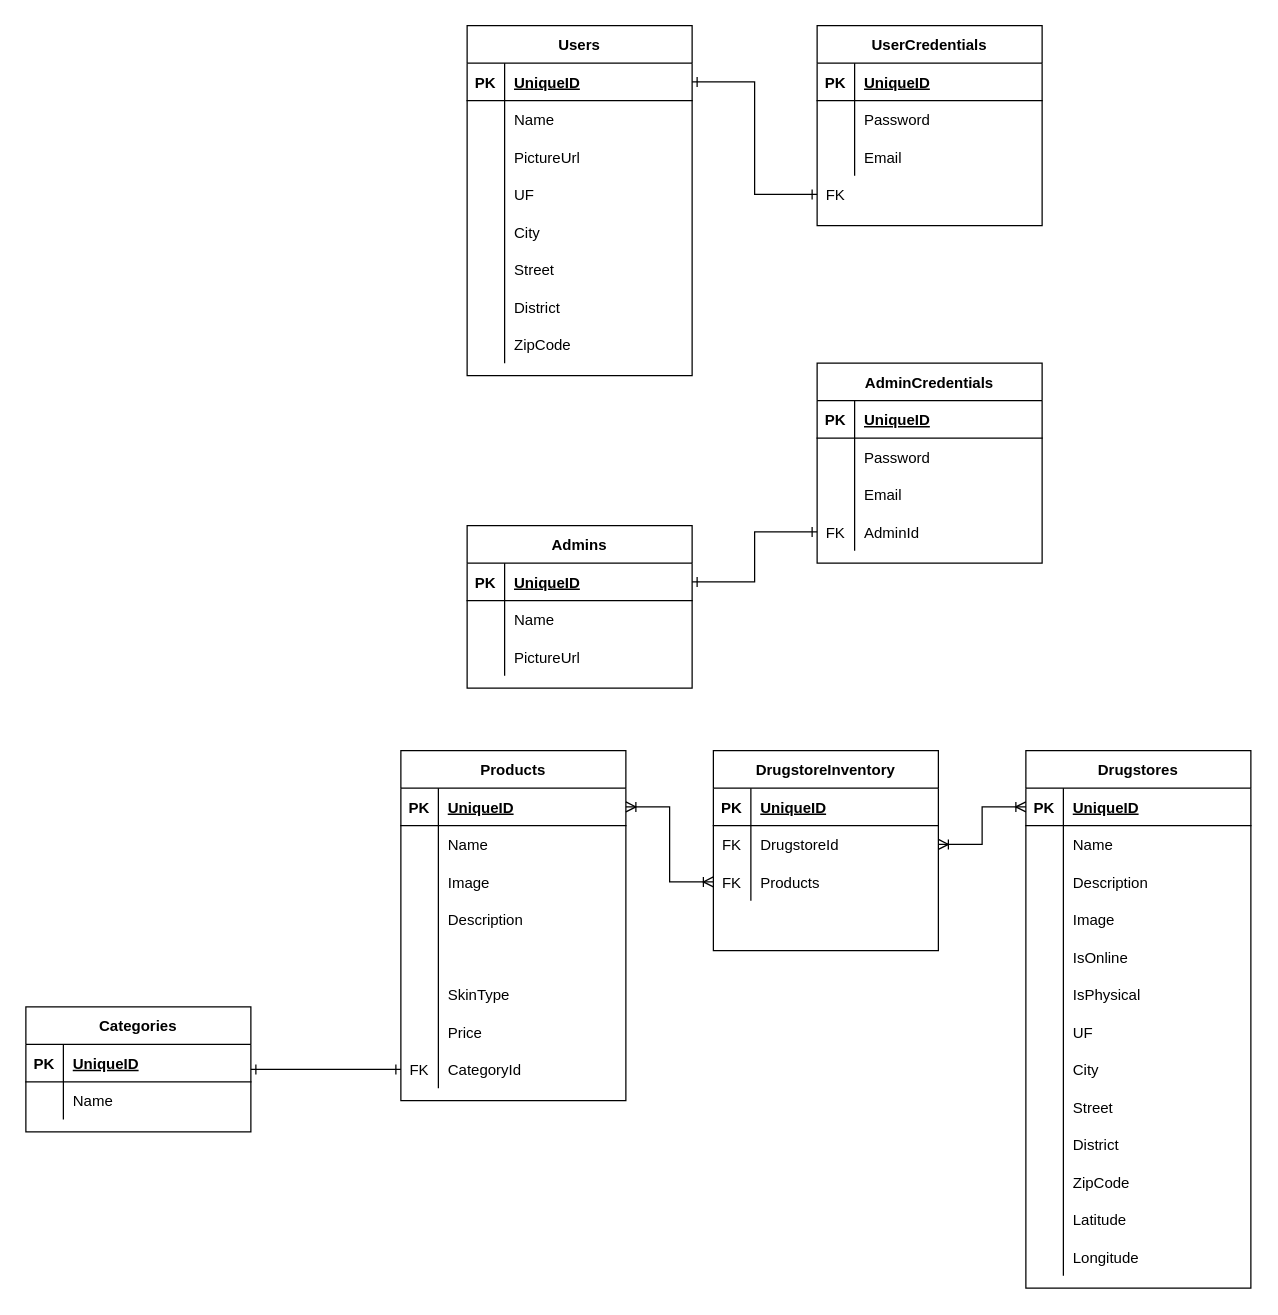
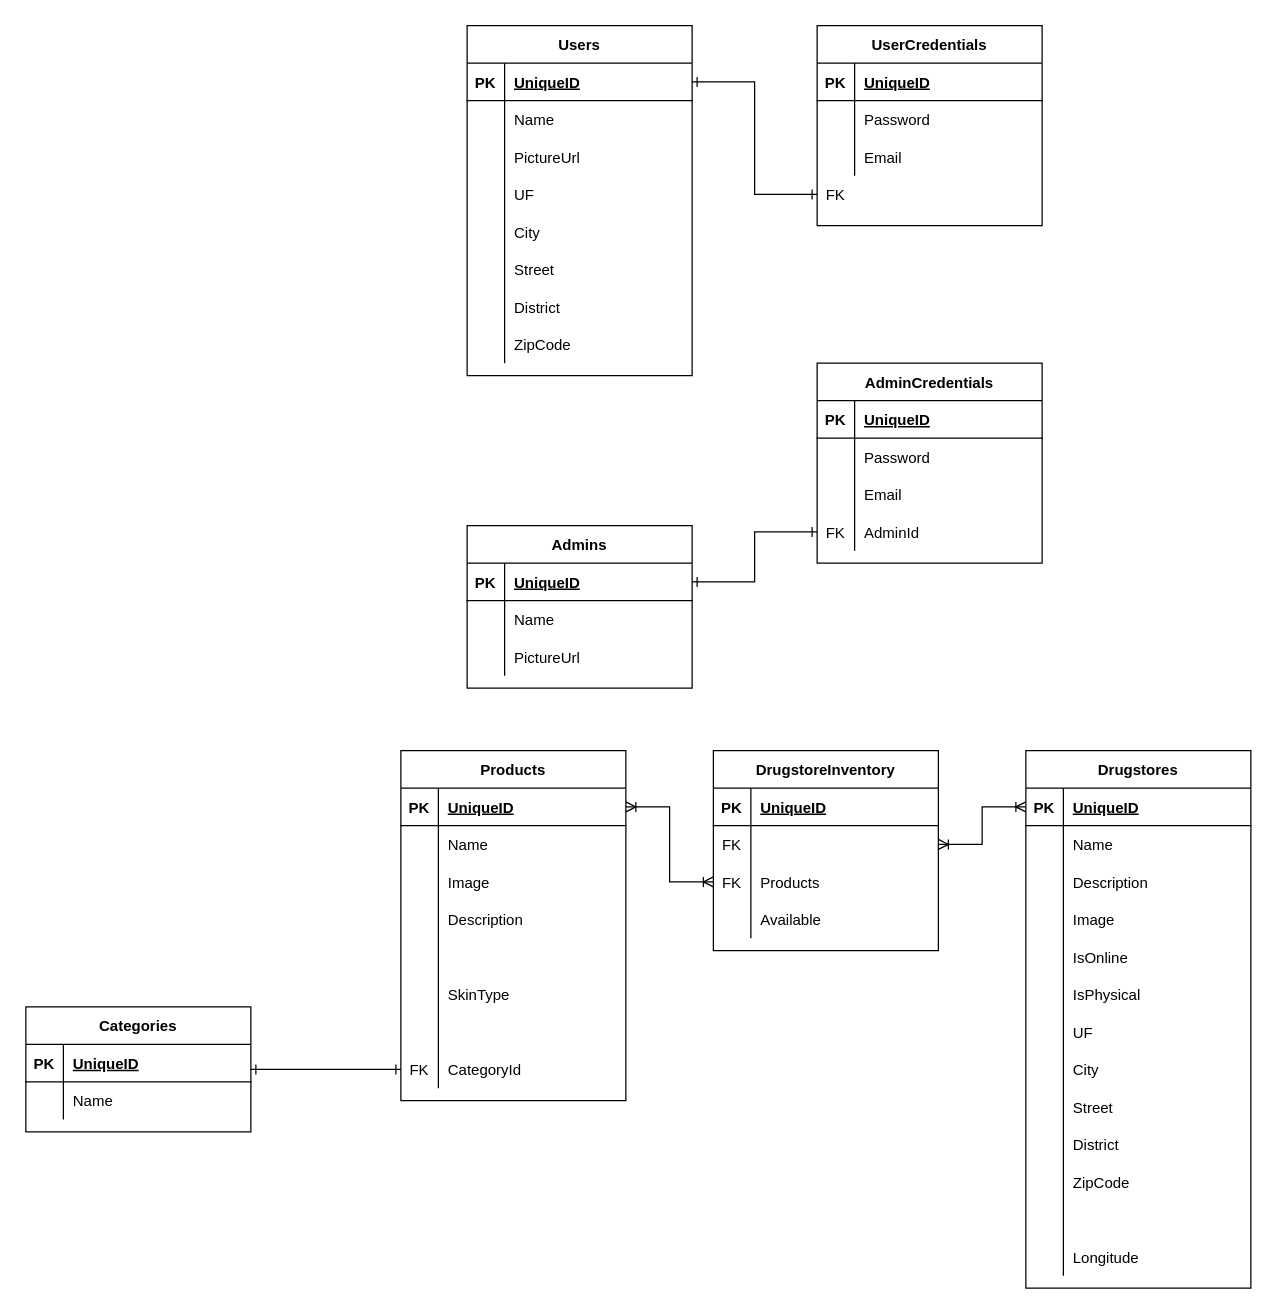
node "DrugstoreId": removed
node "Available": added
node "Price": removed
node "Latitude": removed
